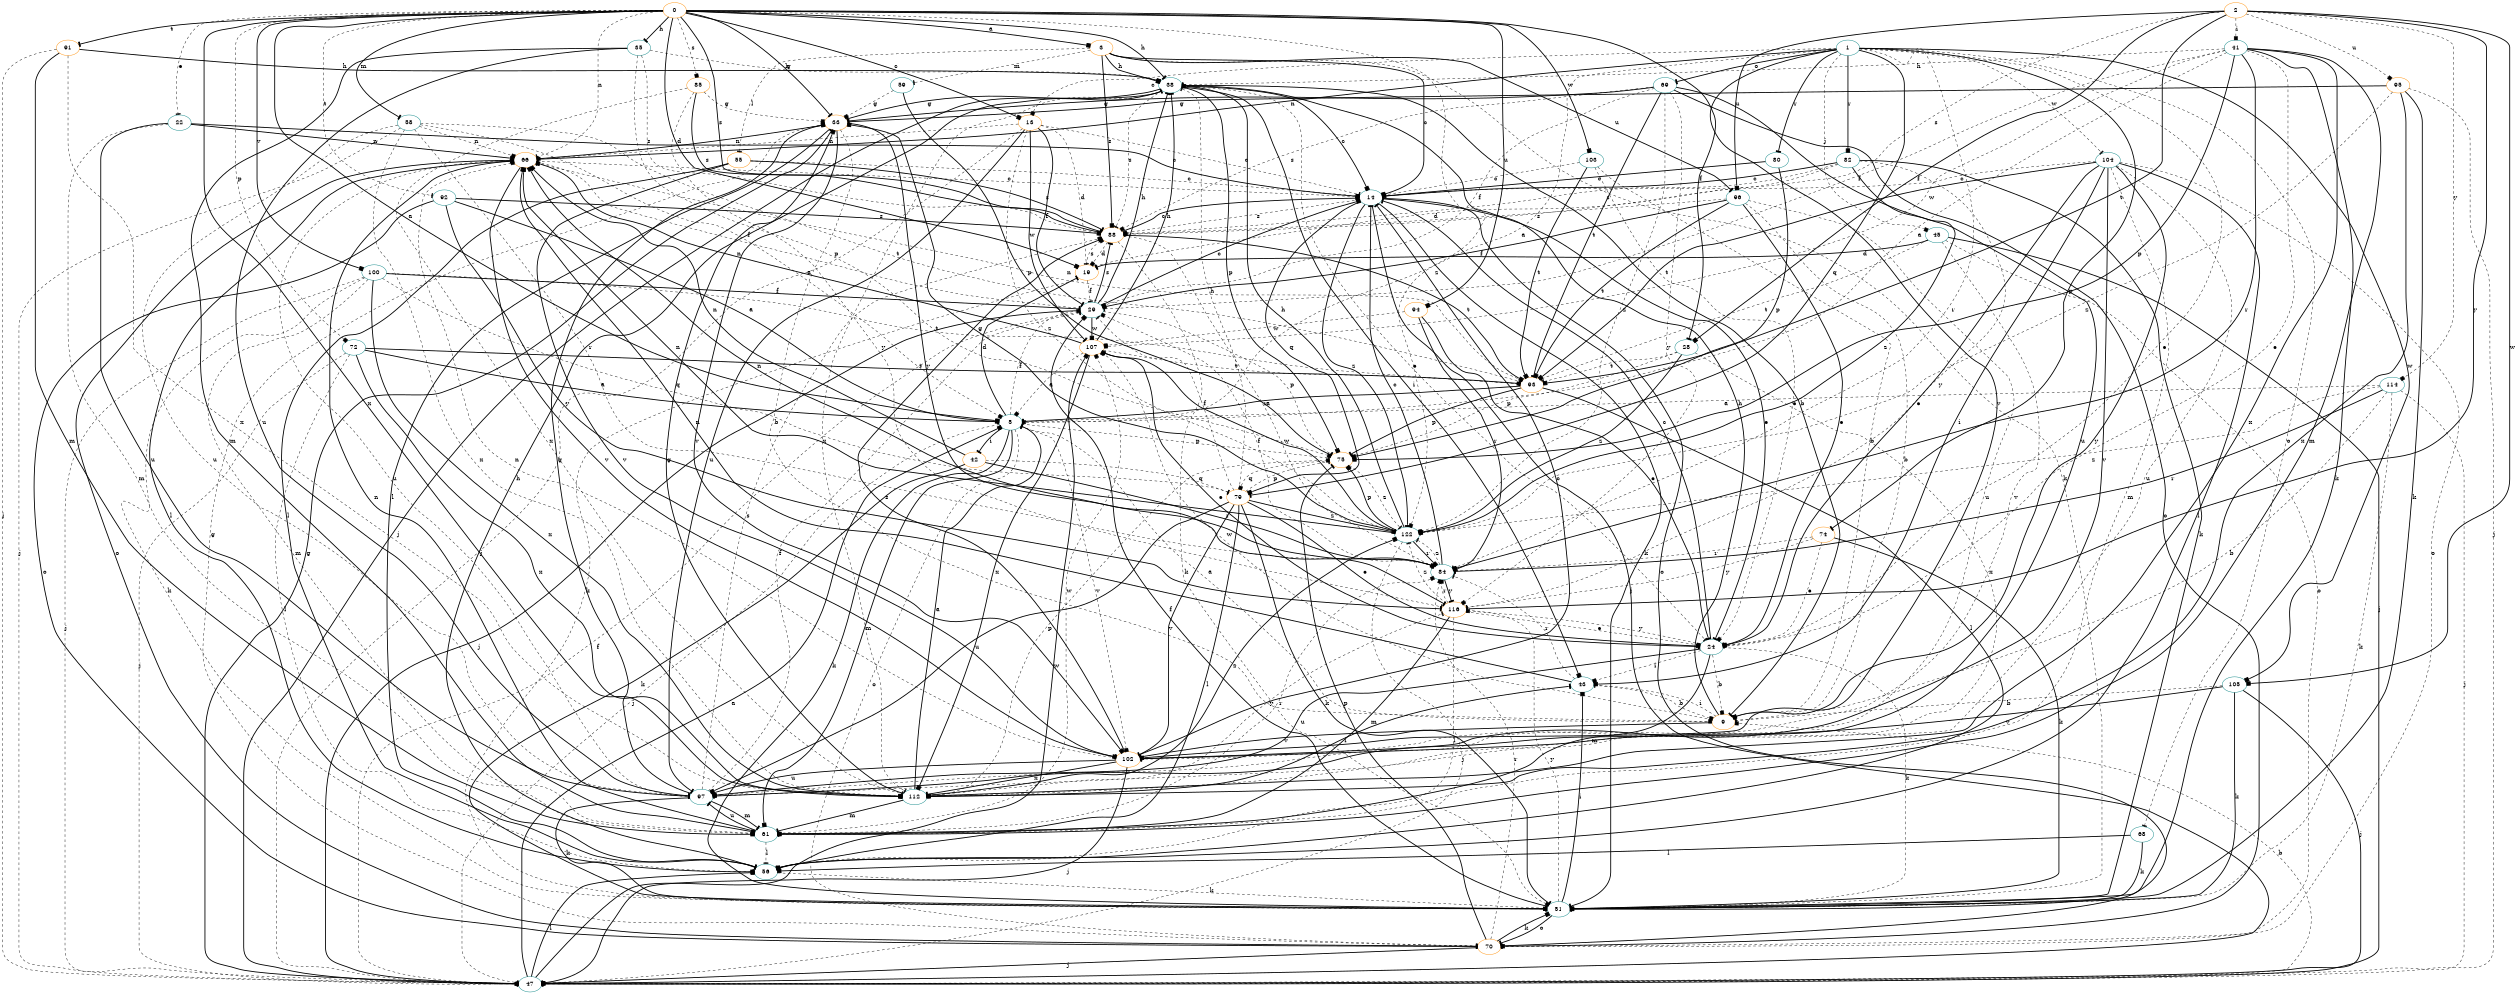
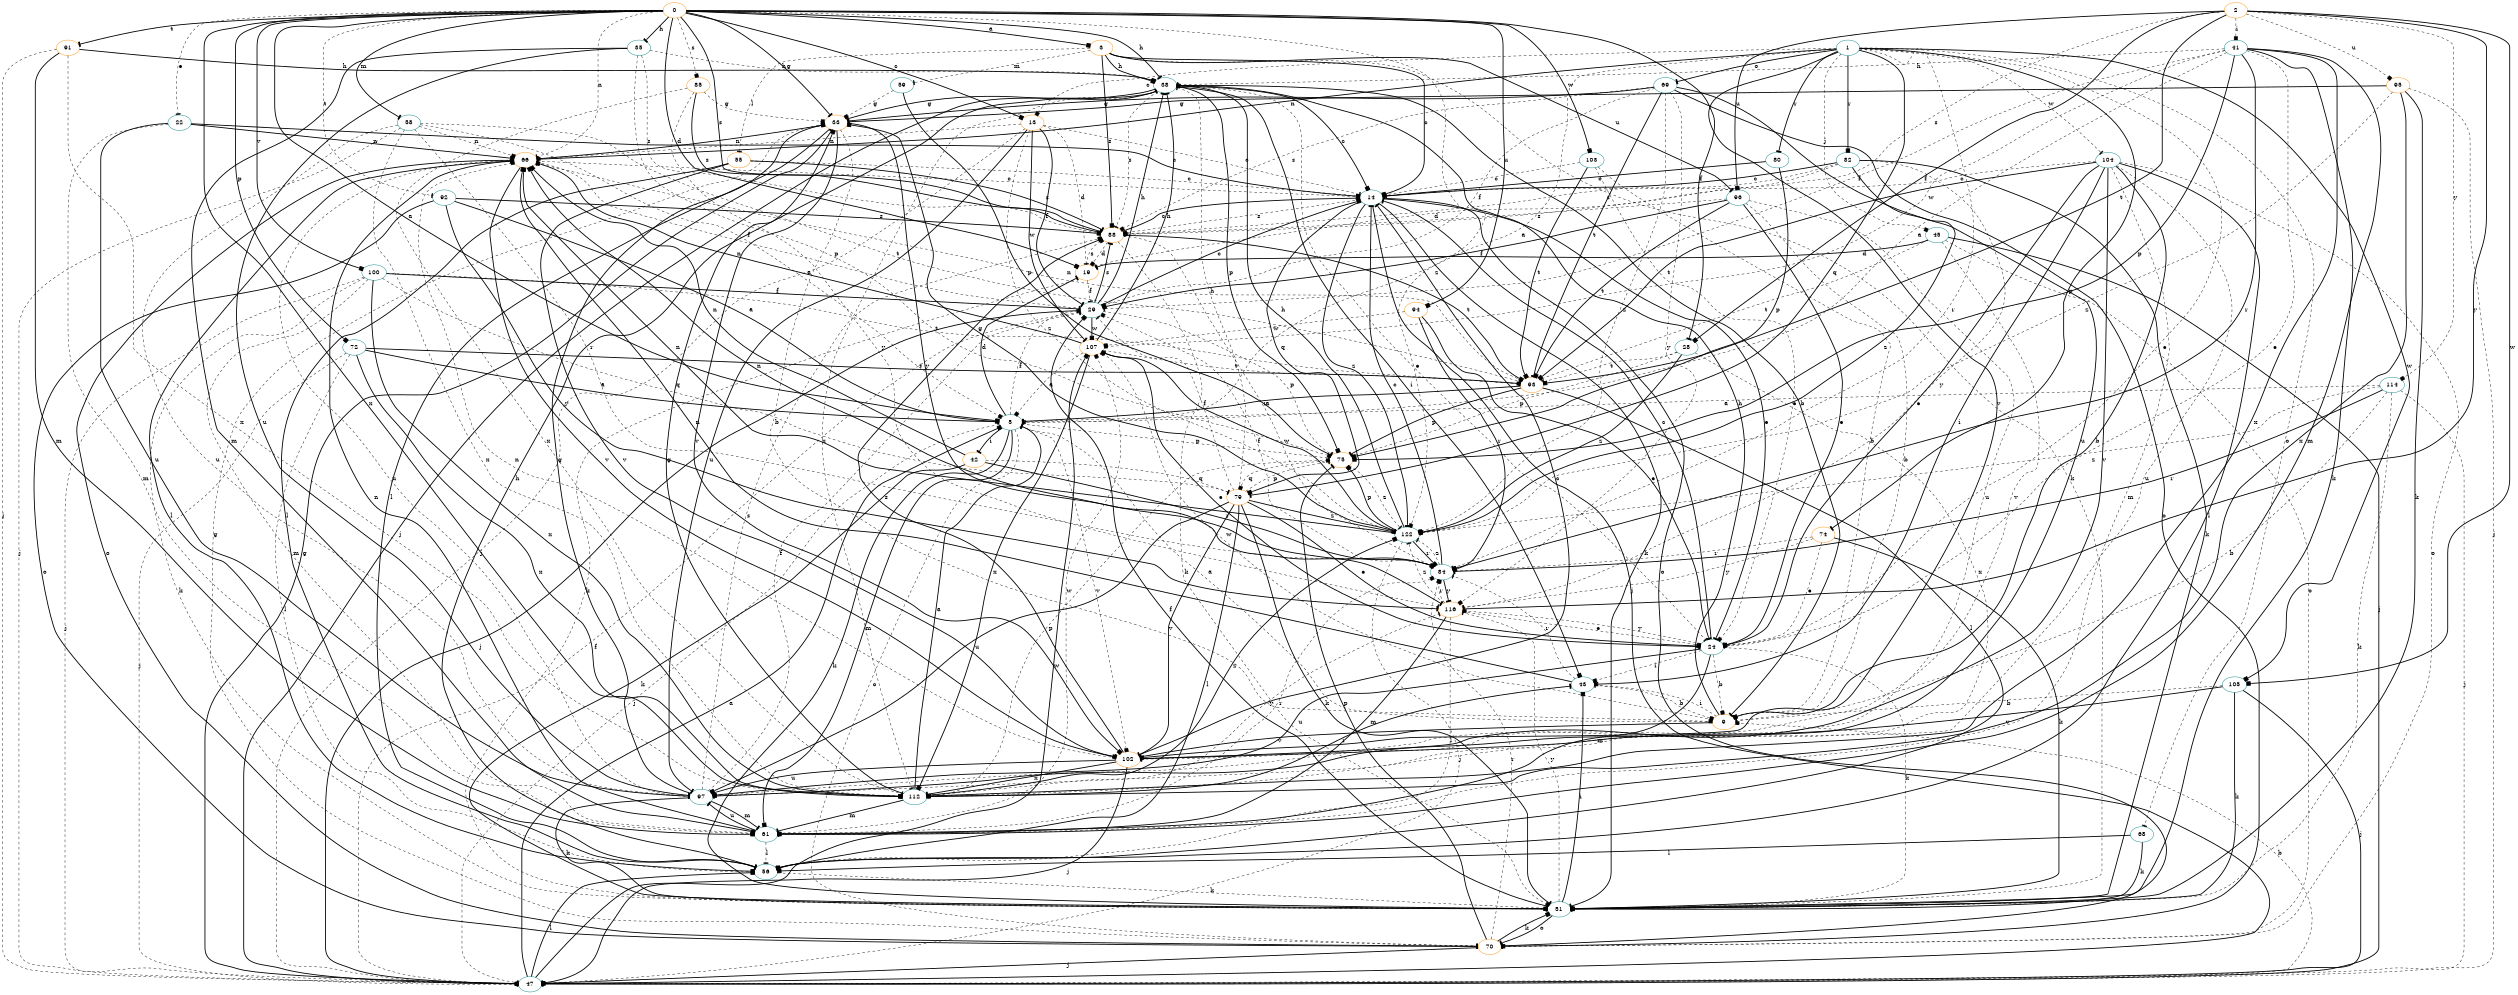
edge "0" -> "72": style dashed -> bold
edge "104" -> "9": label "y" -> "b"
